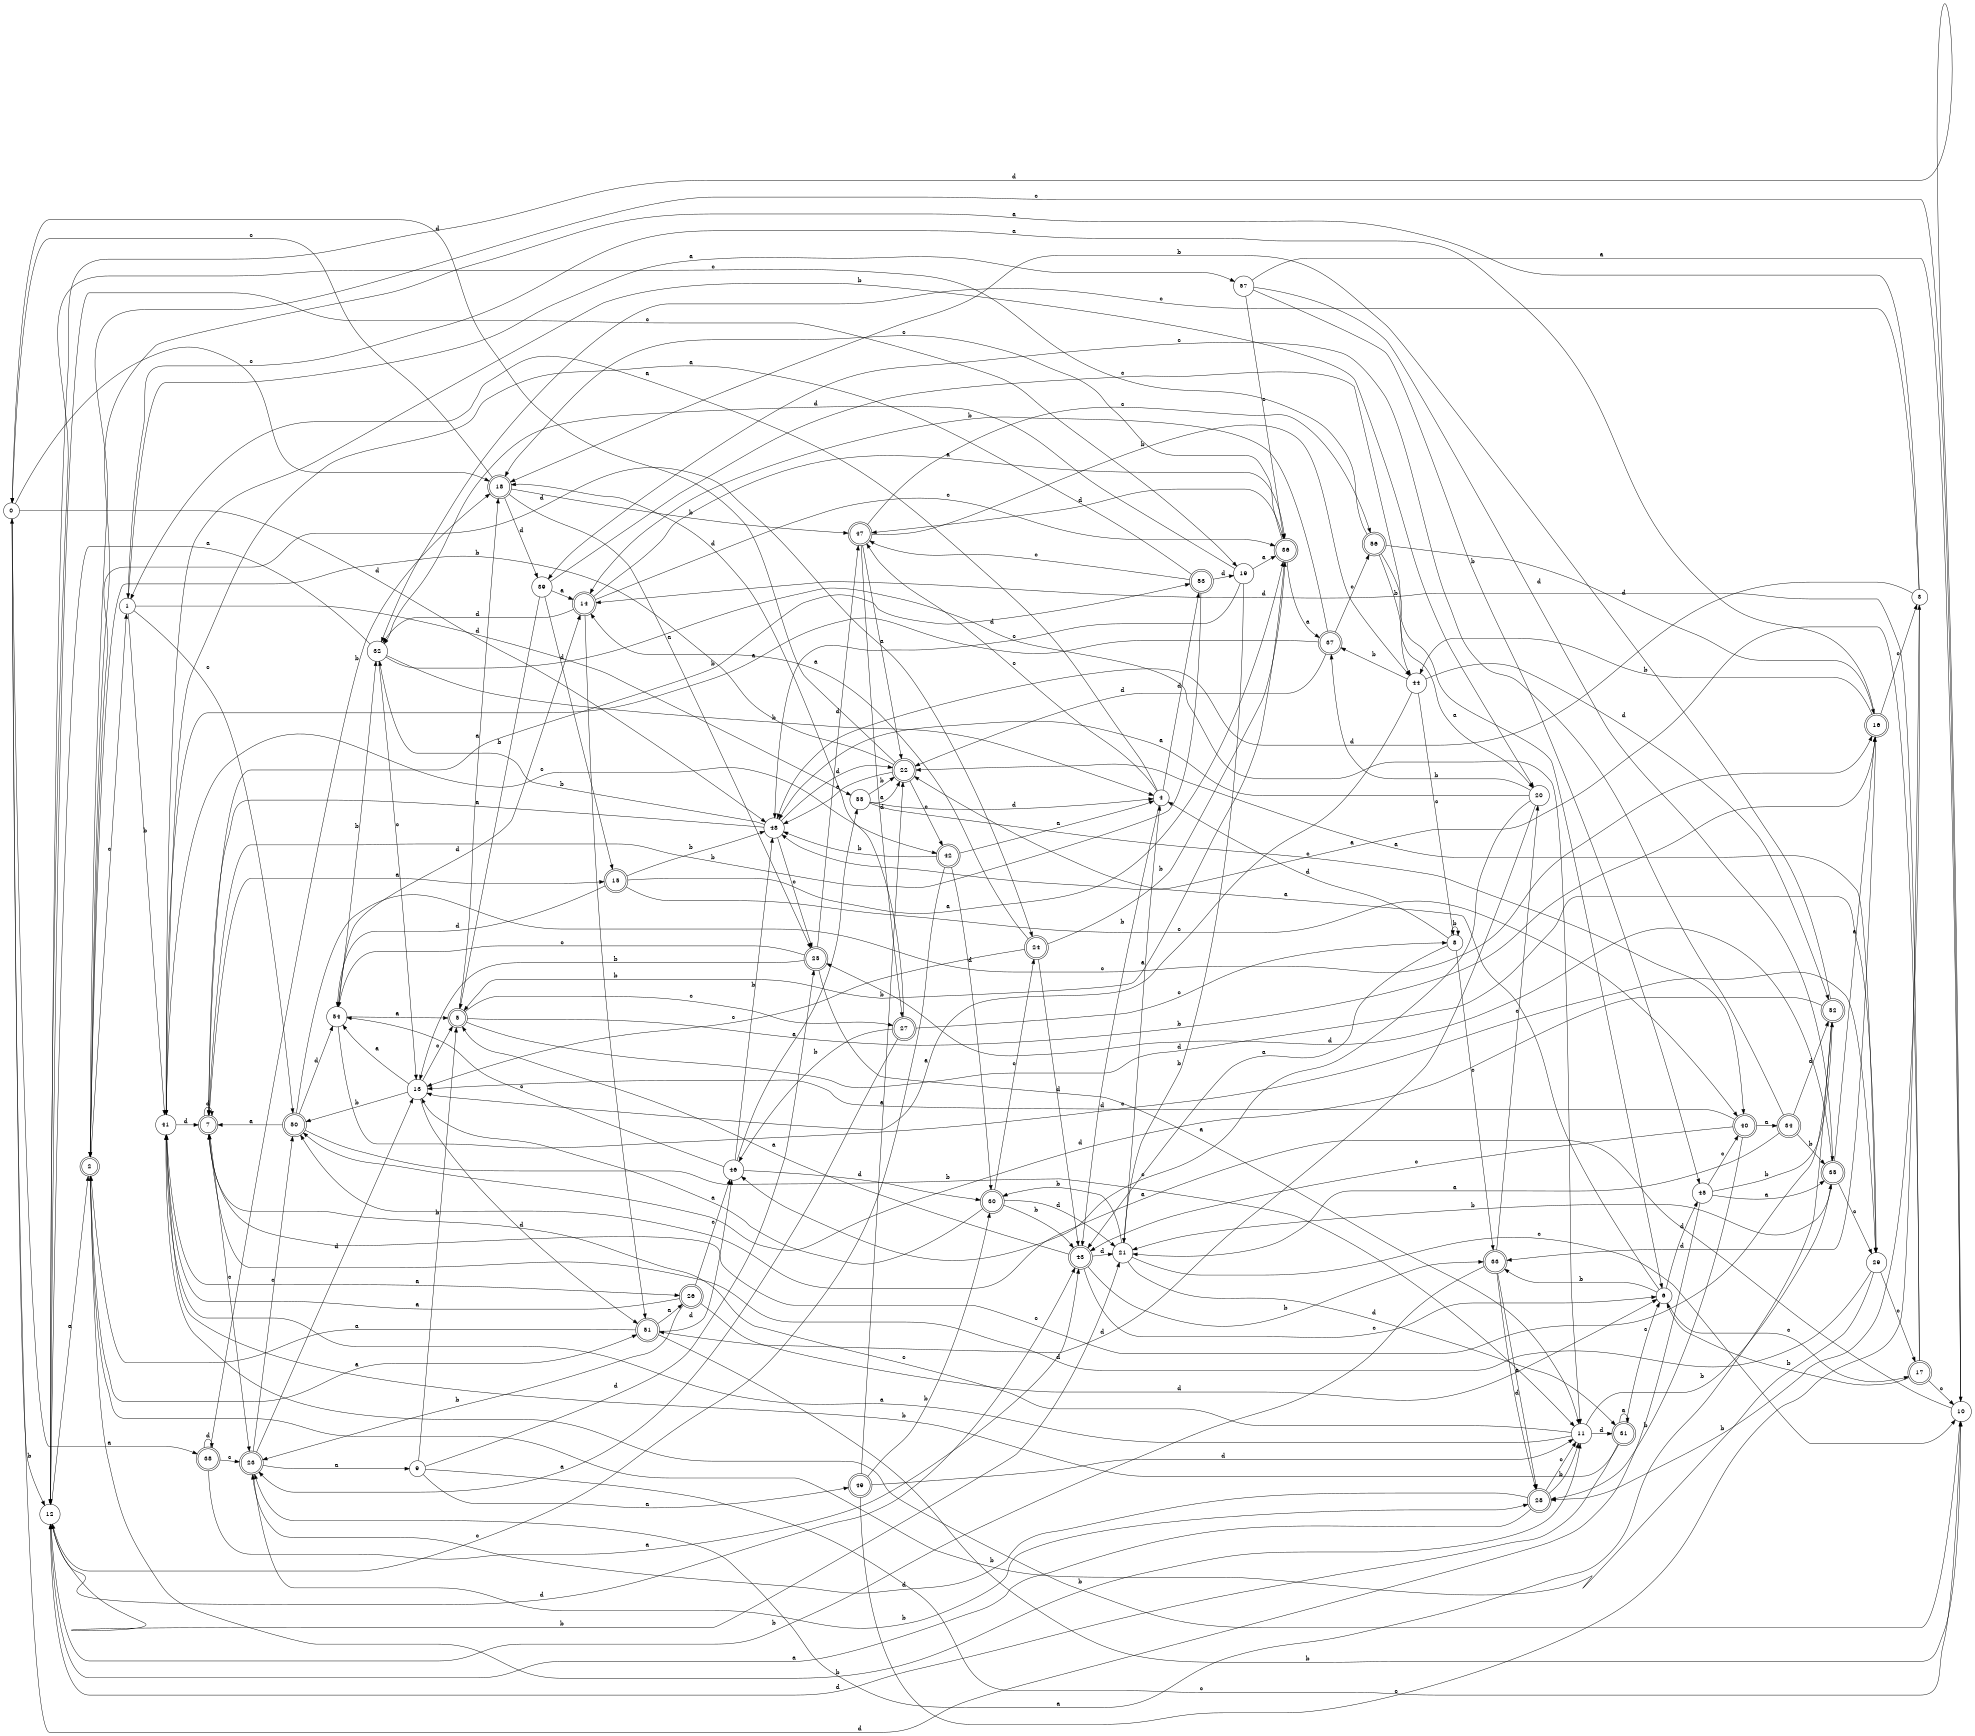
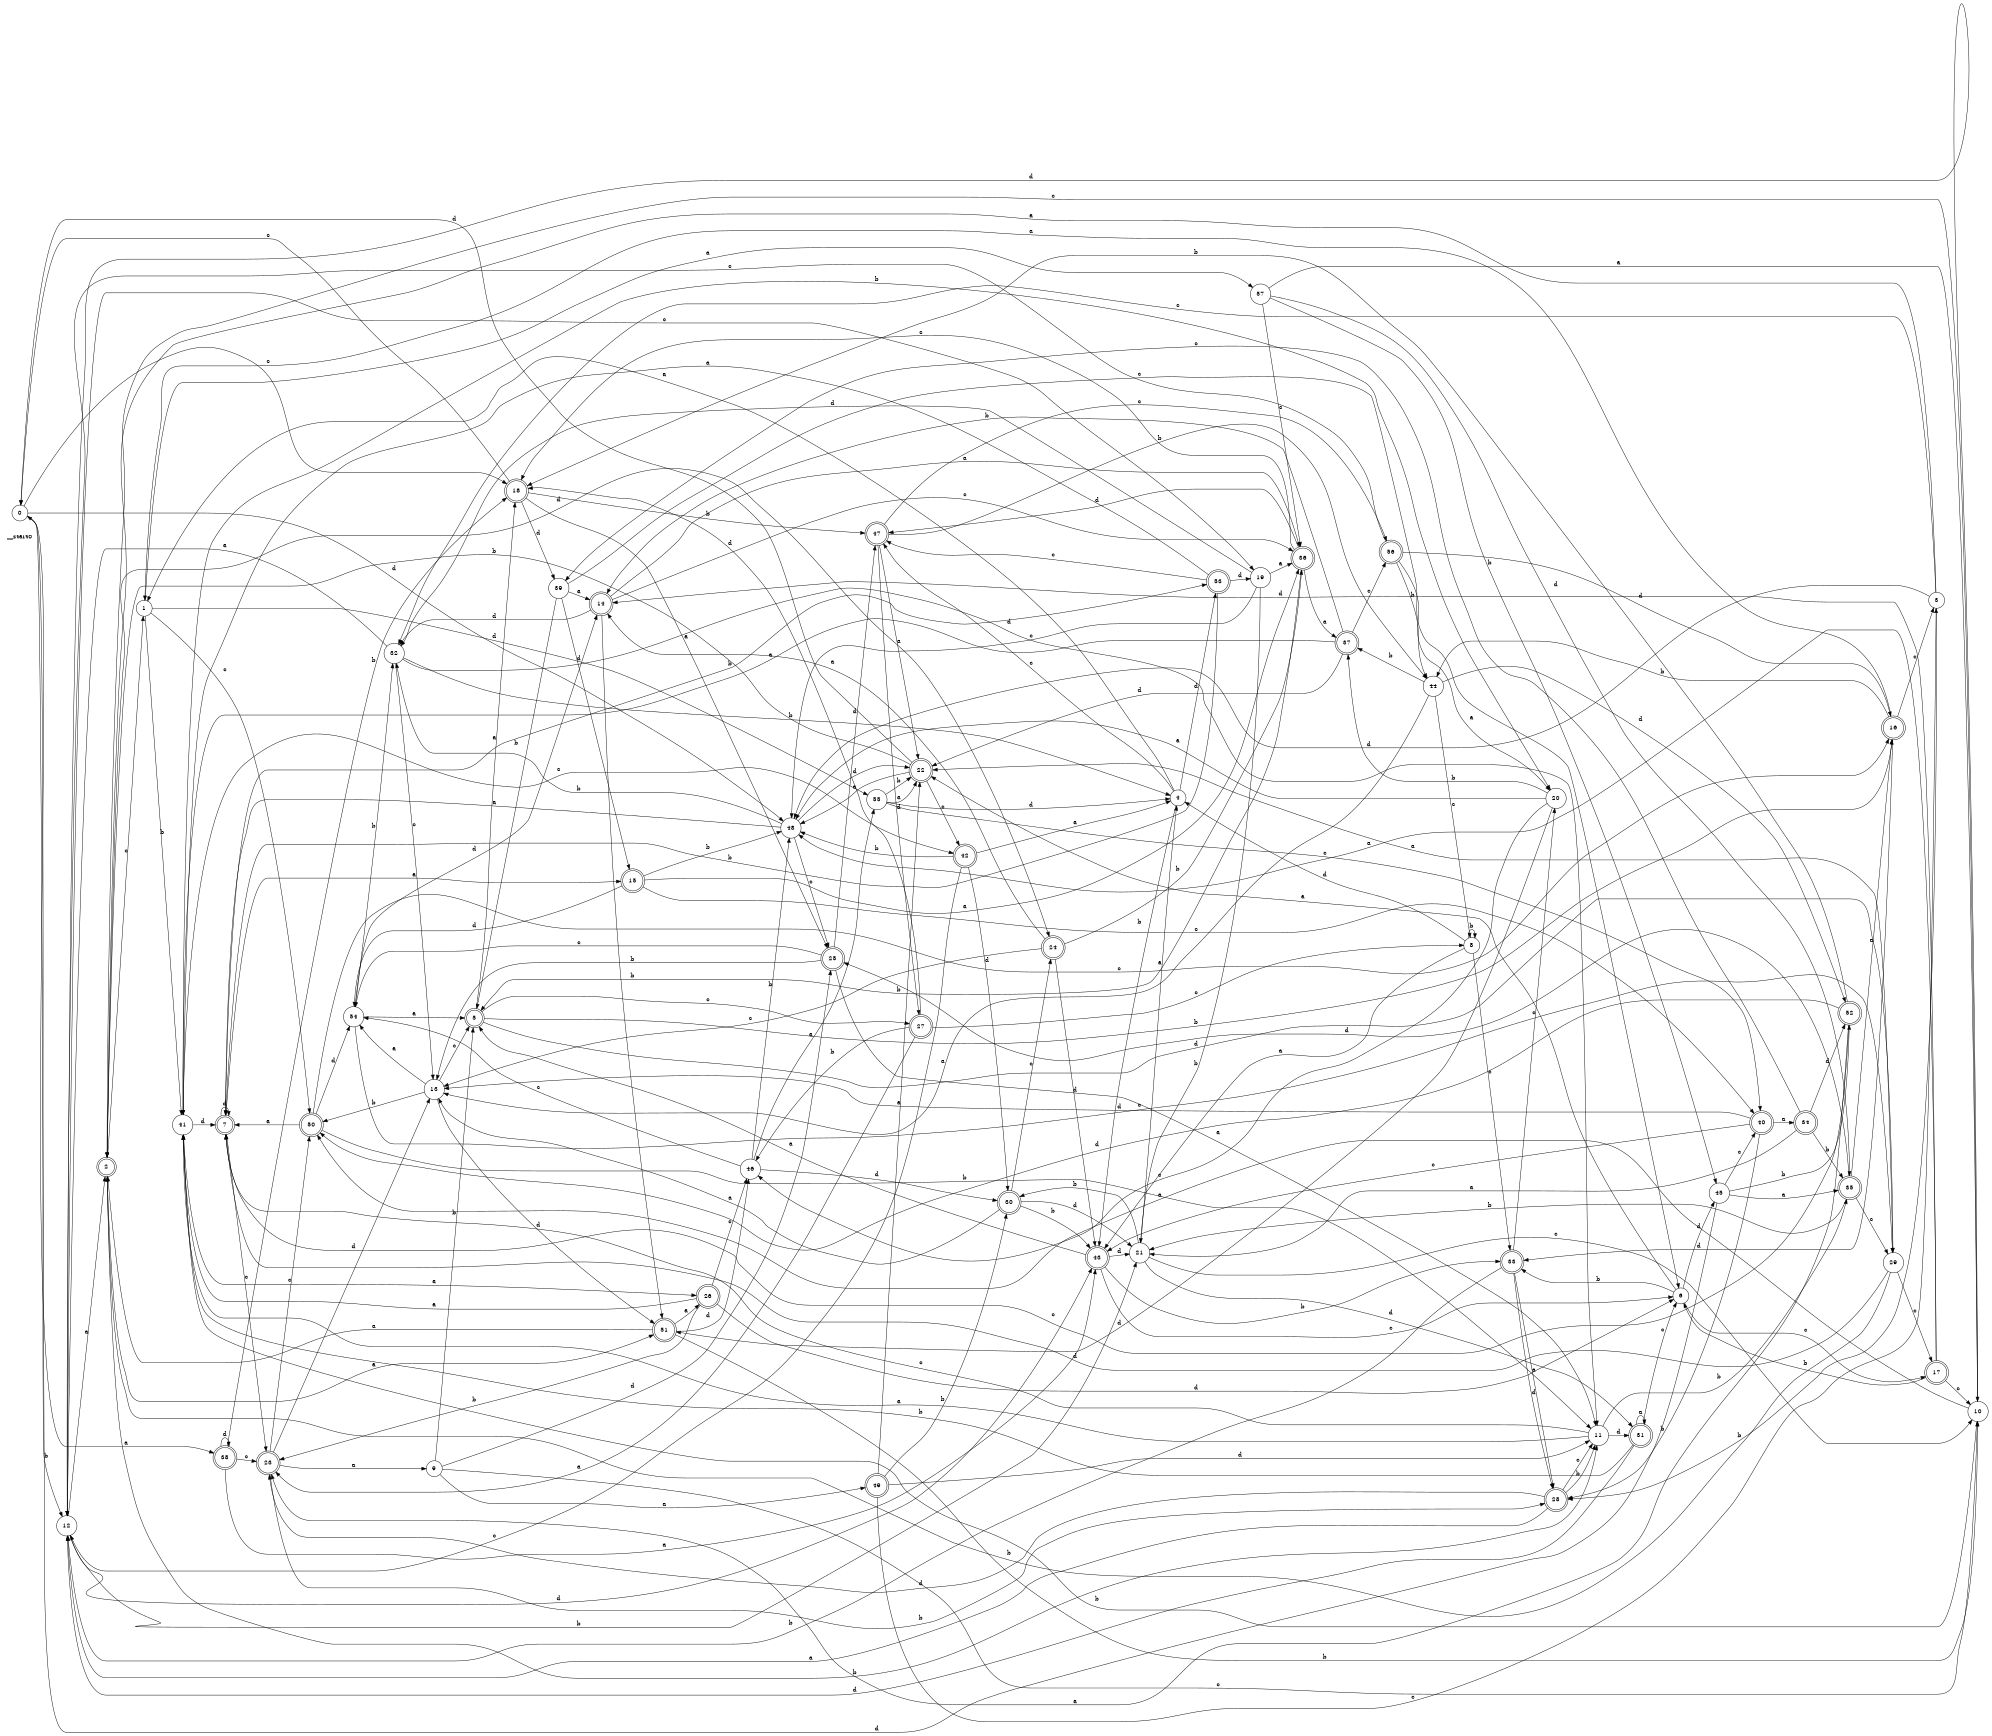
node "__start0": added
